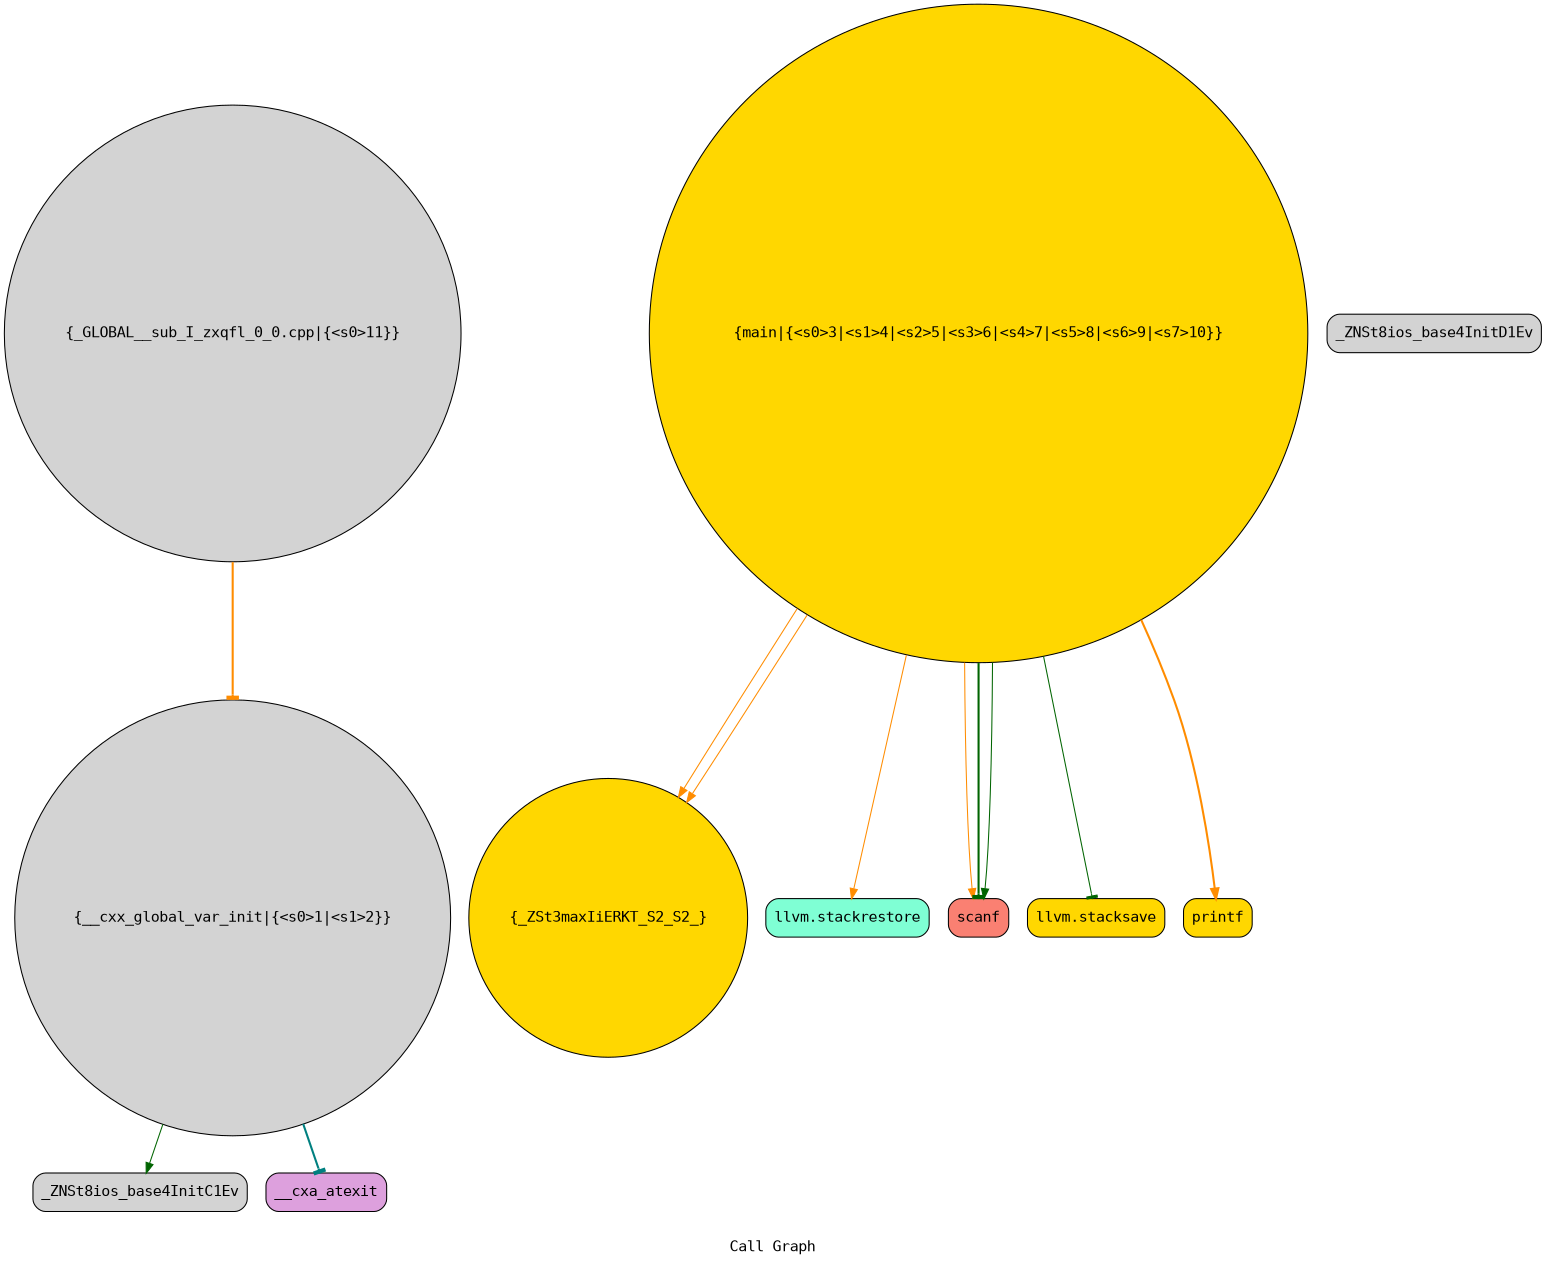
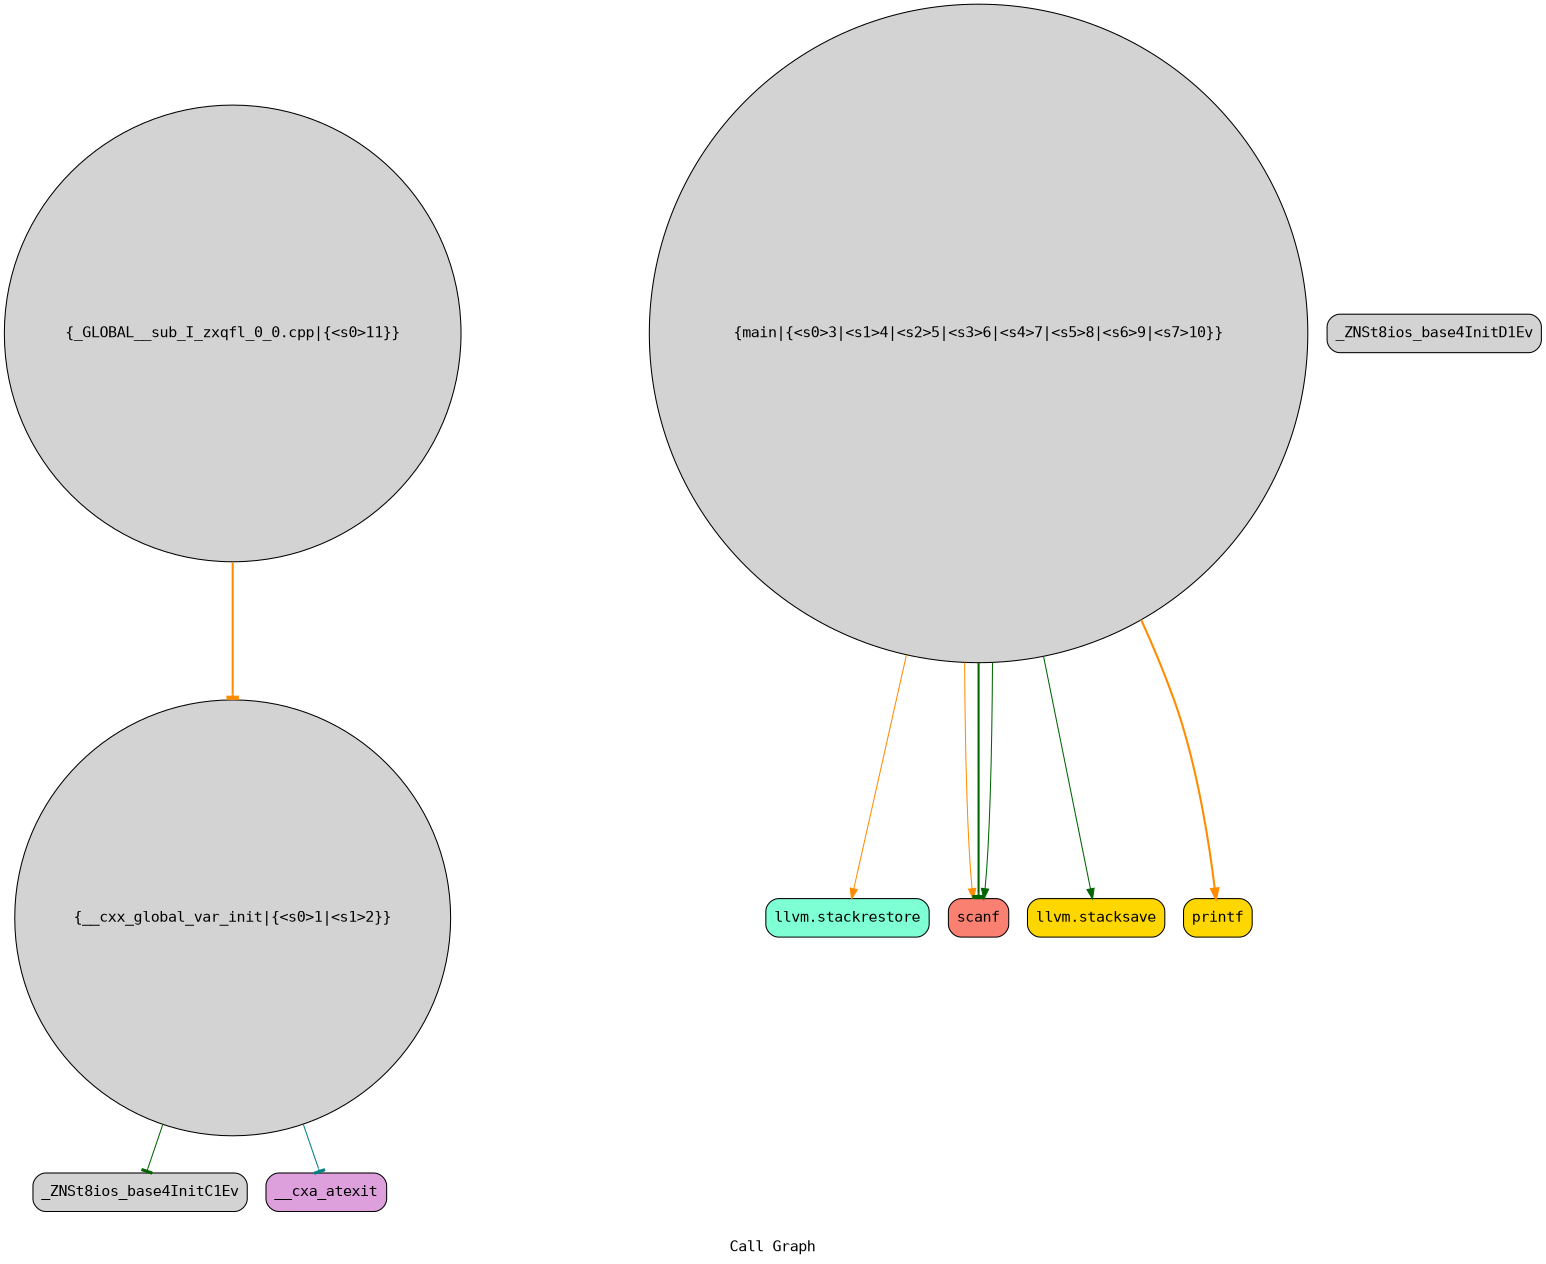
node "{main|{<s0>3|<s1>4|<s2>5|<s3>6|<s4>7|<s5>8|<s6>9|<s7>10}}": fillcolor gold -> lightgrey
edge "{main|{<s0>3|<s1>4|<s2>5|<s3>6|<s4>7|<s5>8|<s6>9|<s7>10}}" -> "llvm.stacksave": arrowhead tee -> normal
node "{_ZSt3maxIiERKT_S2_S2_}": removed
edge "{__cxx_global_var_init|{<s0>1|<s1>2}}" -> "_ZNSt8ios_base4InitC1Ev": arrowhead normal -> tee
edge "{__cxx_global_var_init|{<s0>1|<s1>2}}" -> "__cxa_atexit": style bold -> solid
